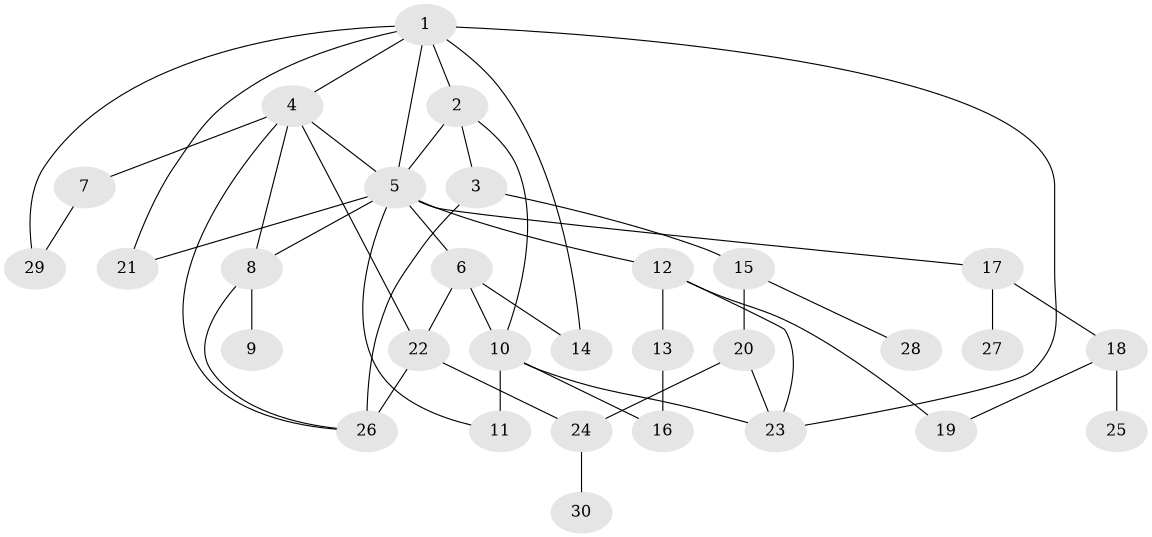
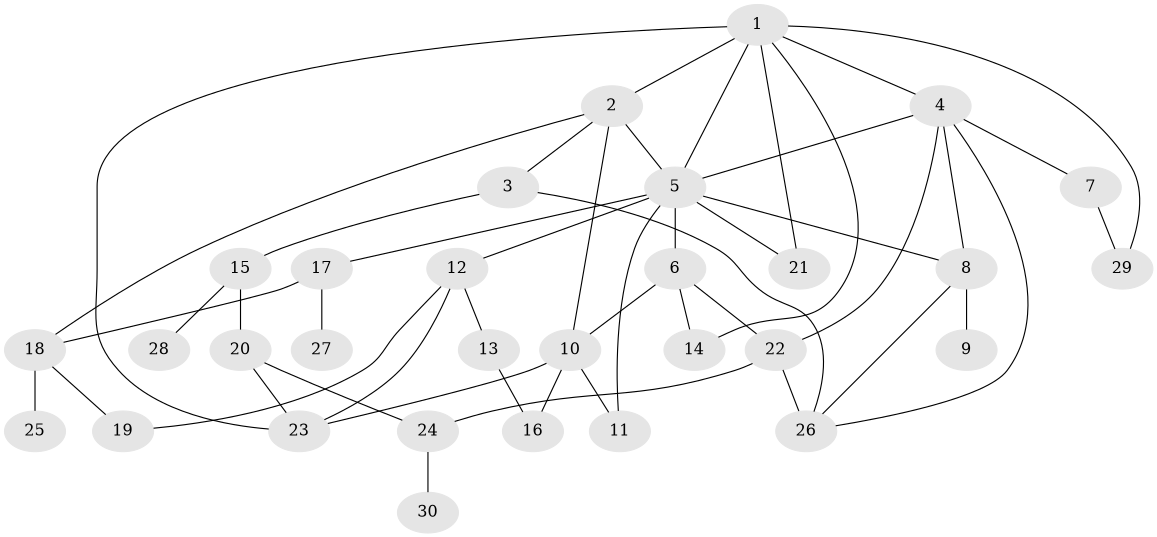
edge "2" -- "18": added
